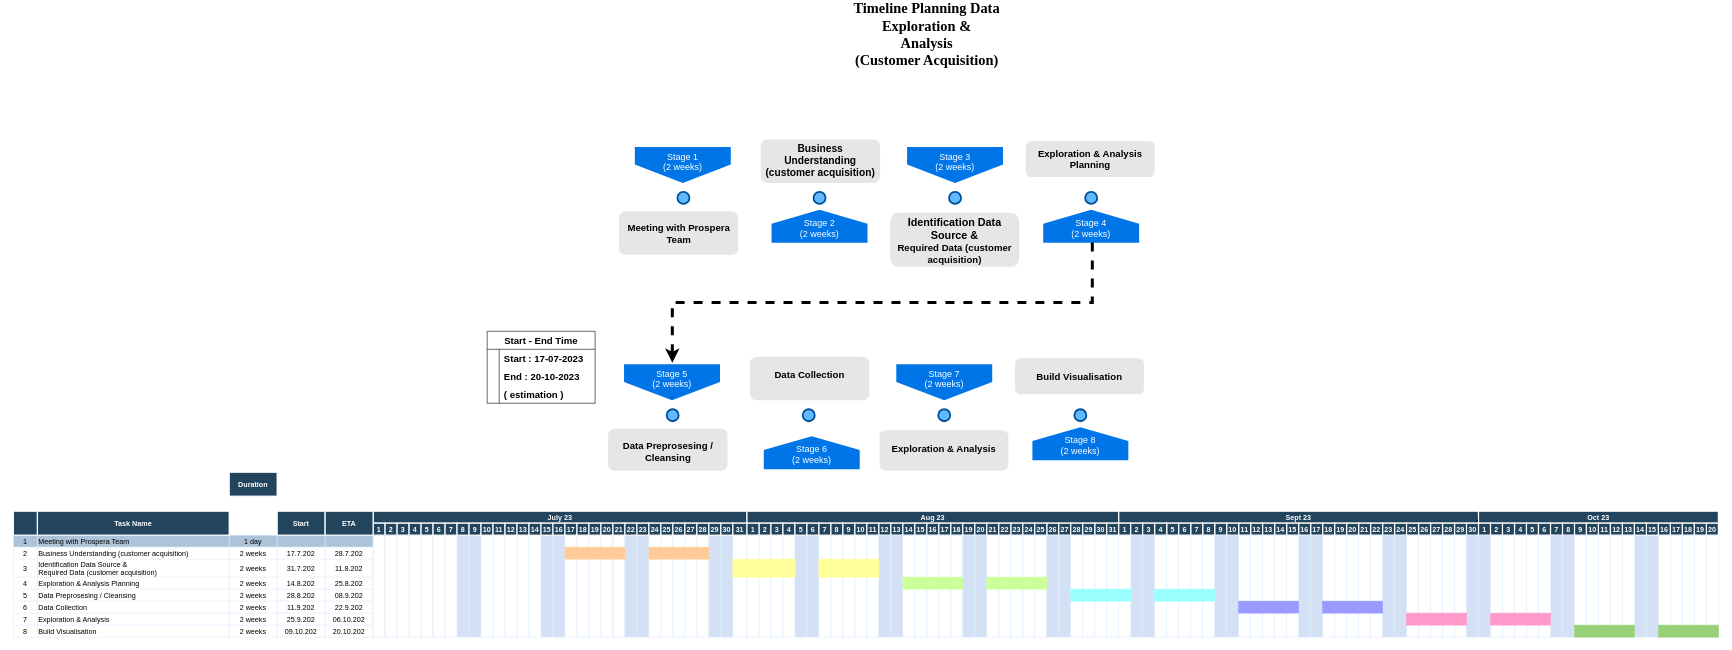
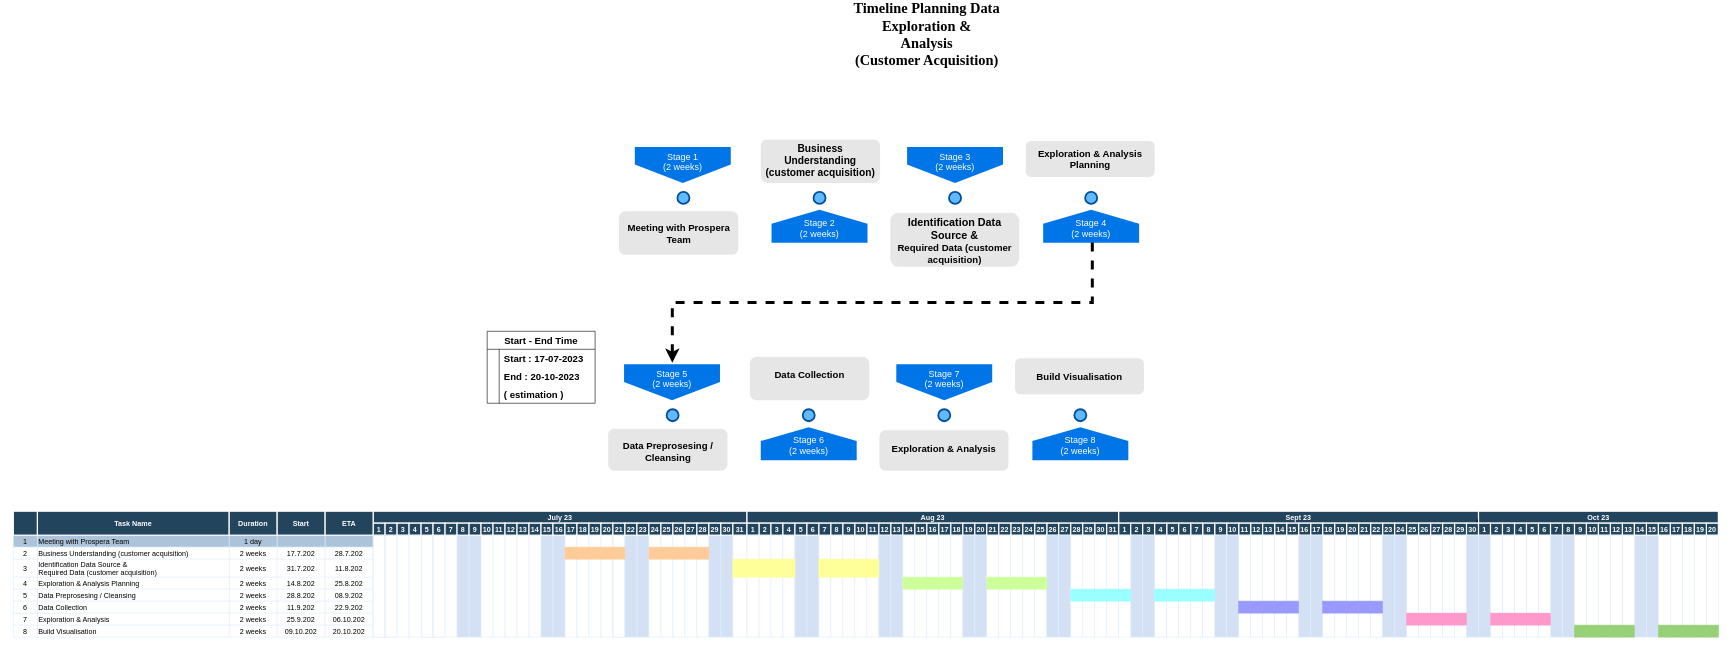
node "Stage 6 (2 weeks)": moved (812, 453) -> (809, 444)
node "Duration": moved (253, 485) -> (253, 524)
